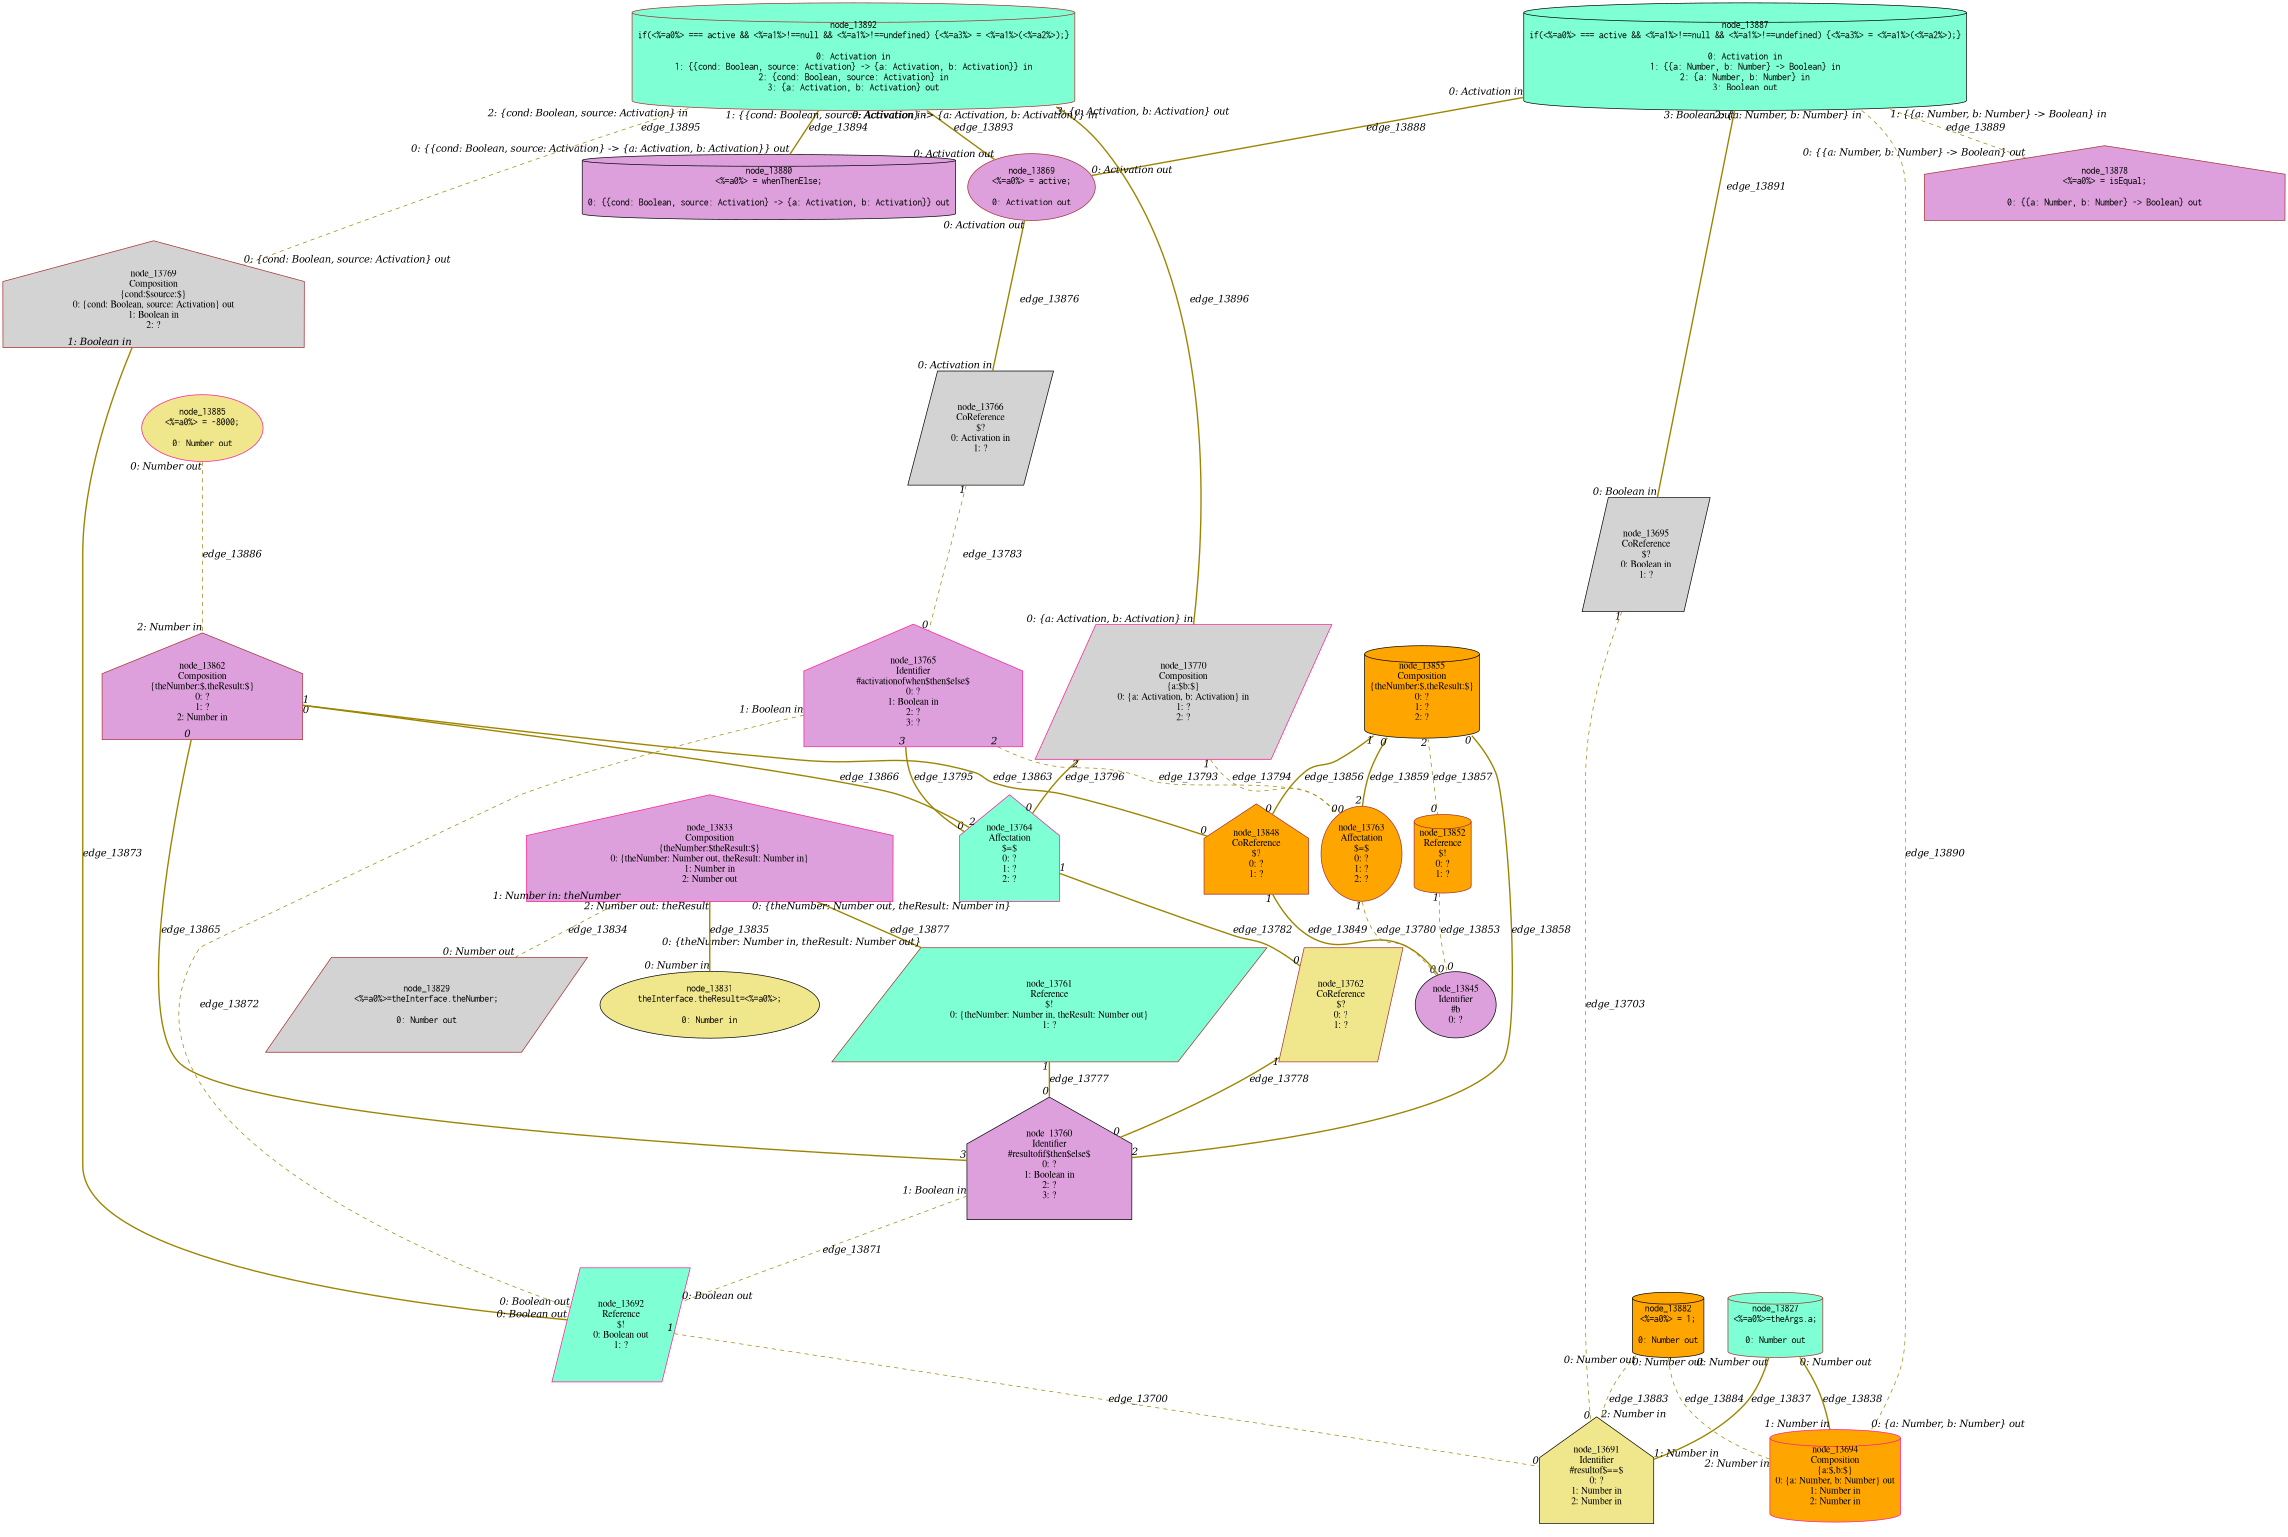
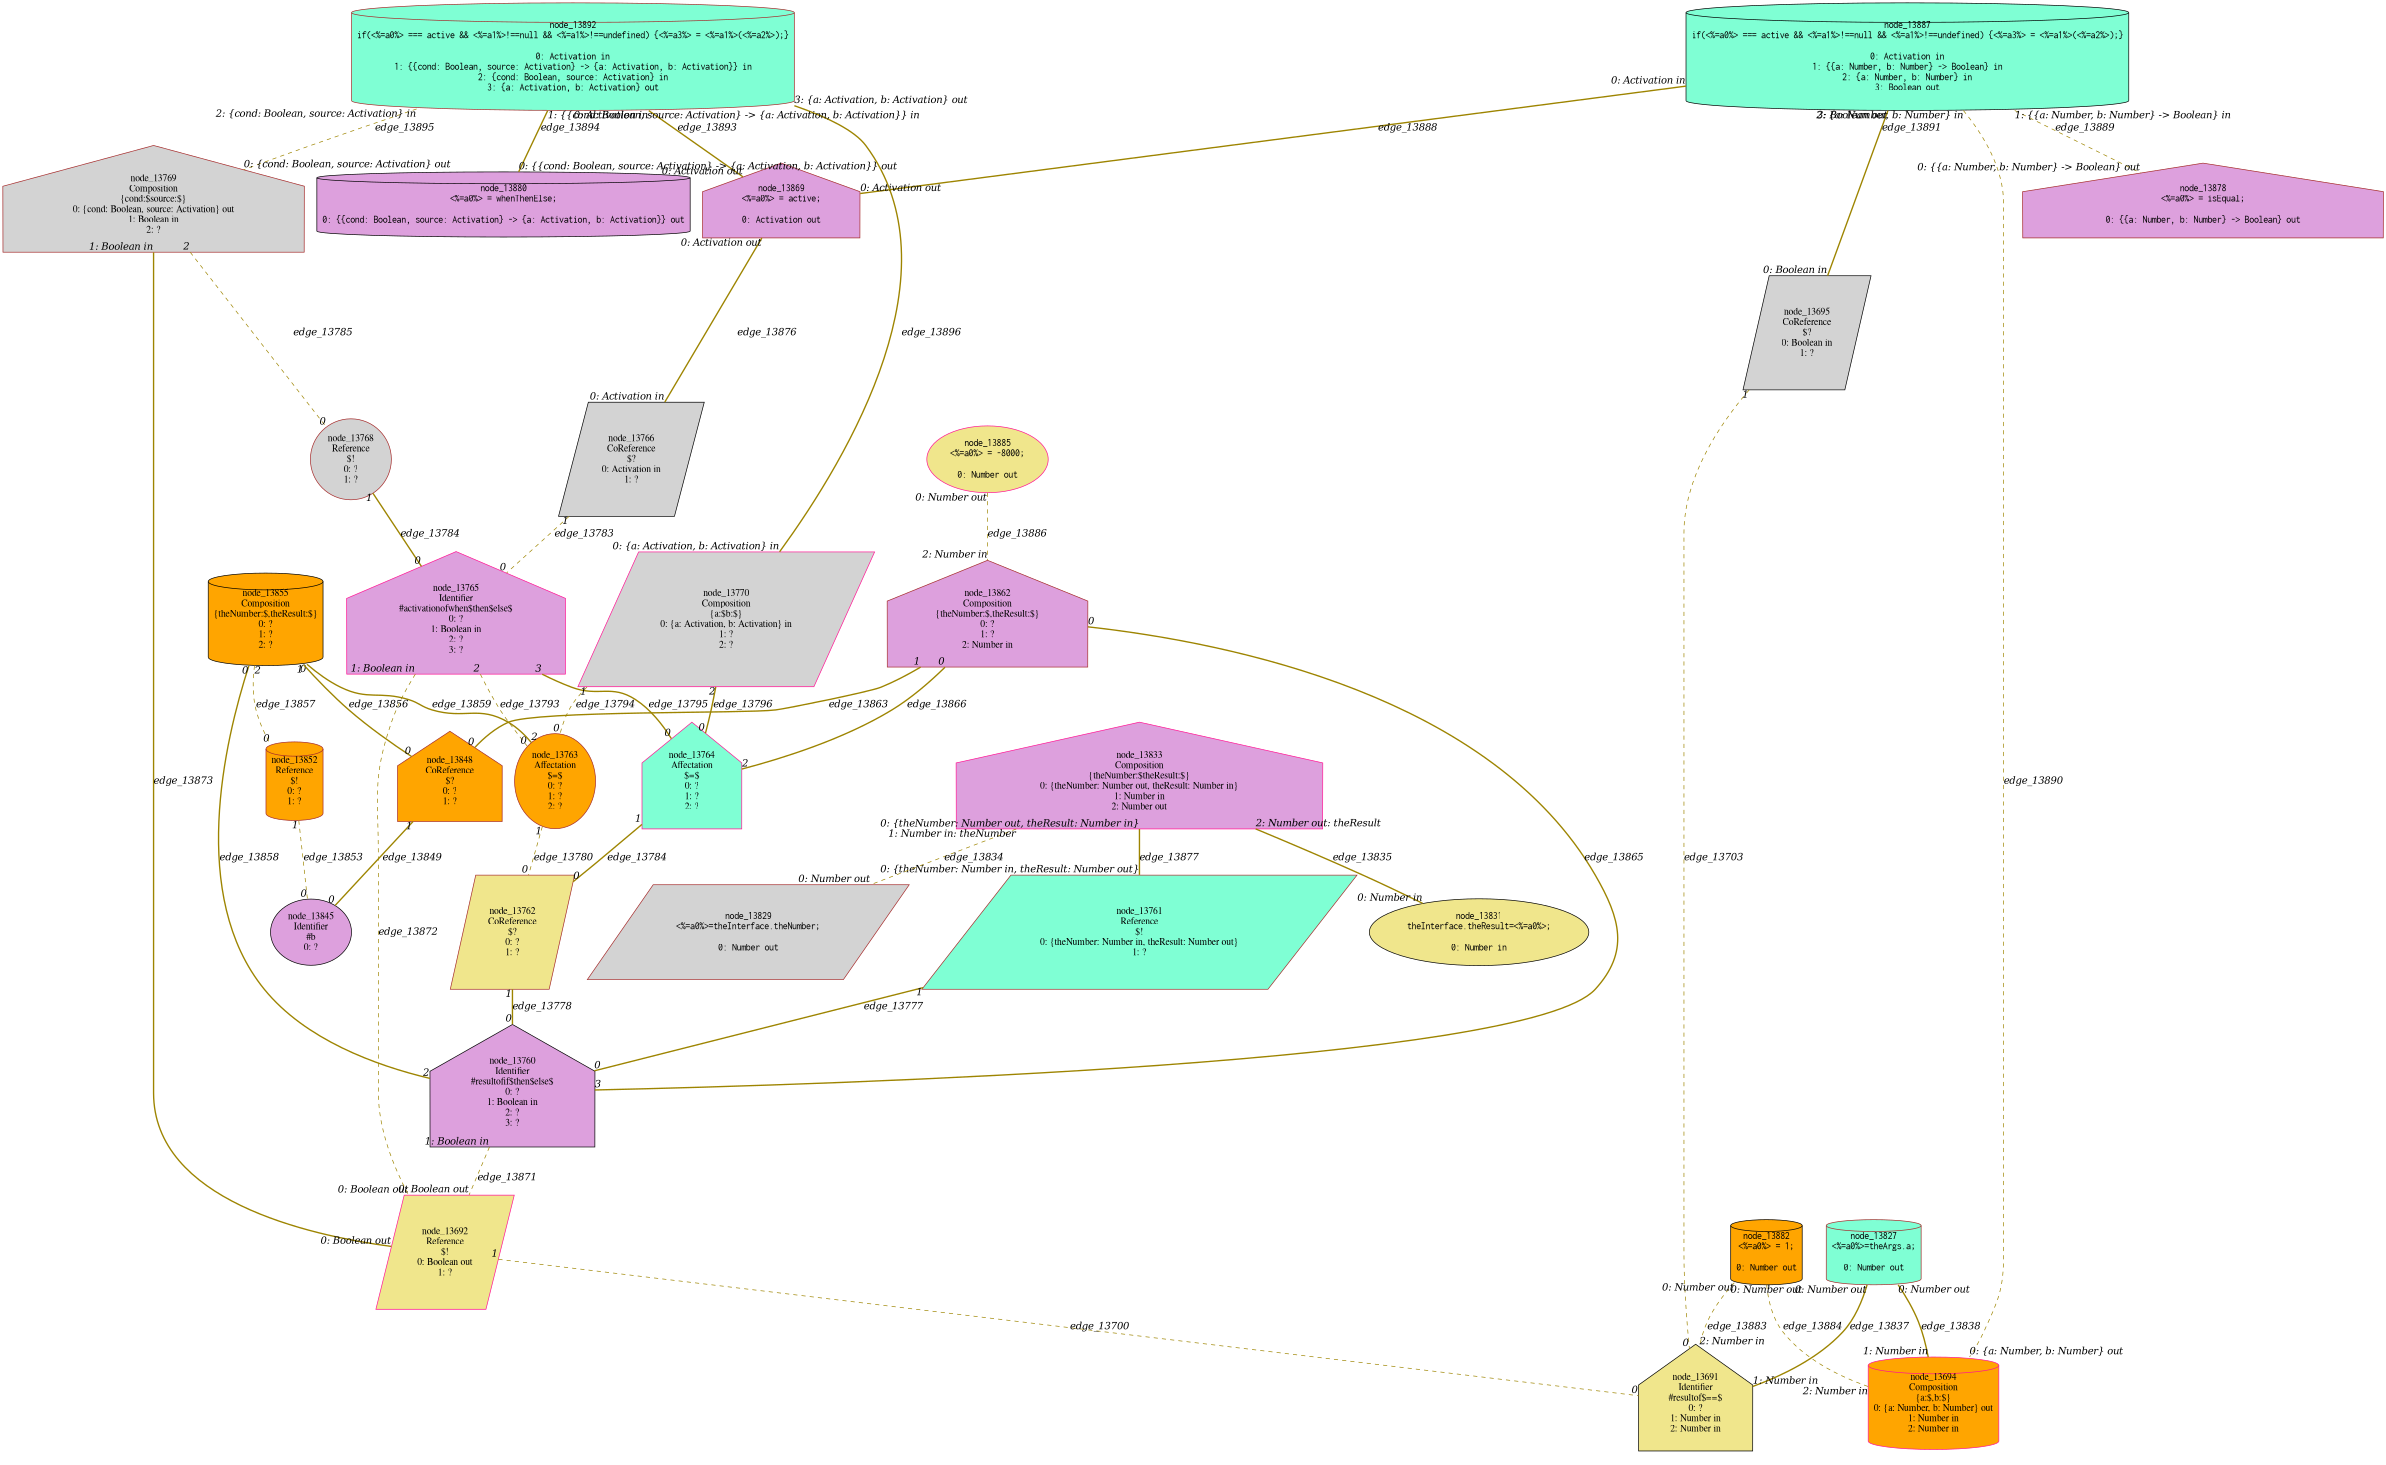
node "node_13869 <%=a0%> = active; 0: Activation out": shape ellipse -> house
node "node_13768 Reference $! 0: ? 1: ?": added
edge "node_13764 Affectation $=$ 0: ? 1: ? 2: ?" -- "node_13762 CoReference $? 0: ? 1: ?": label "edge_13782" -> "edge_13784"
edge "node_13763 Affectation $=$ 0: ? 1: ? 2: ?" -- "node_13845 Identifier #b 0: ?": now "node_13763 Affectation $=$ 0: ? 1: ? 2: ?" -- "node_13762 CoReference $? 0: ? 1: ?"
node "node_13692 Reference $! 0: Boolean out 1: ?": fillcolor aquamarine -> khaki
